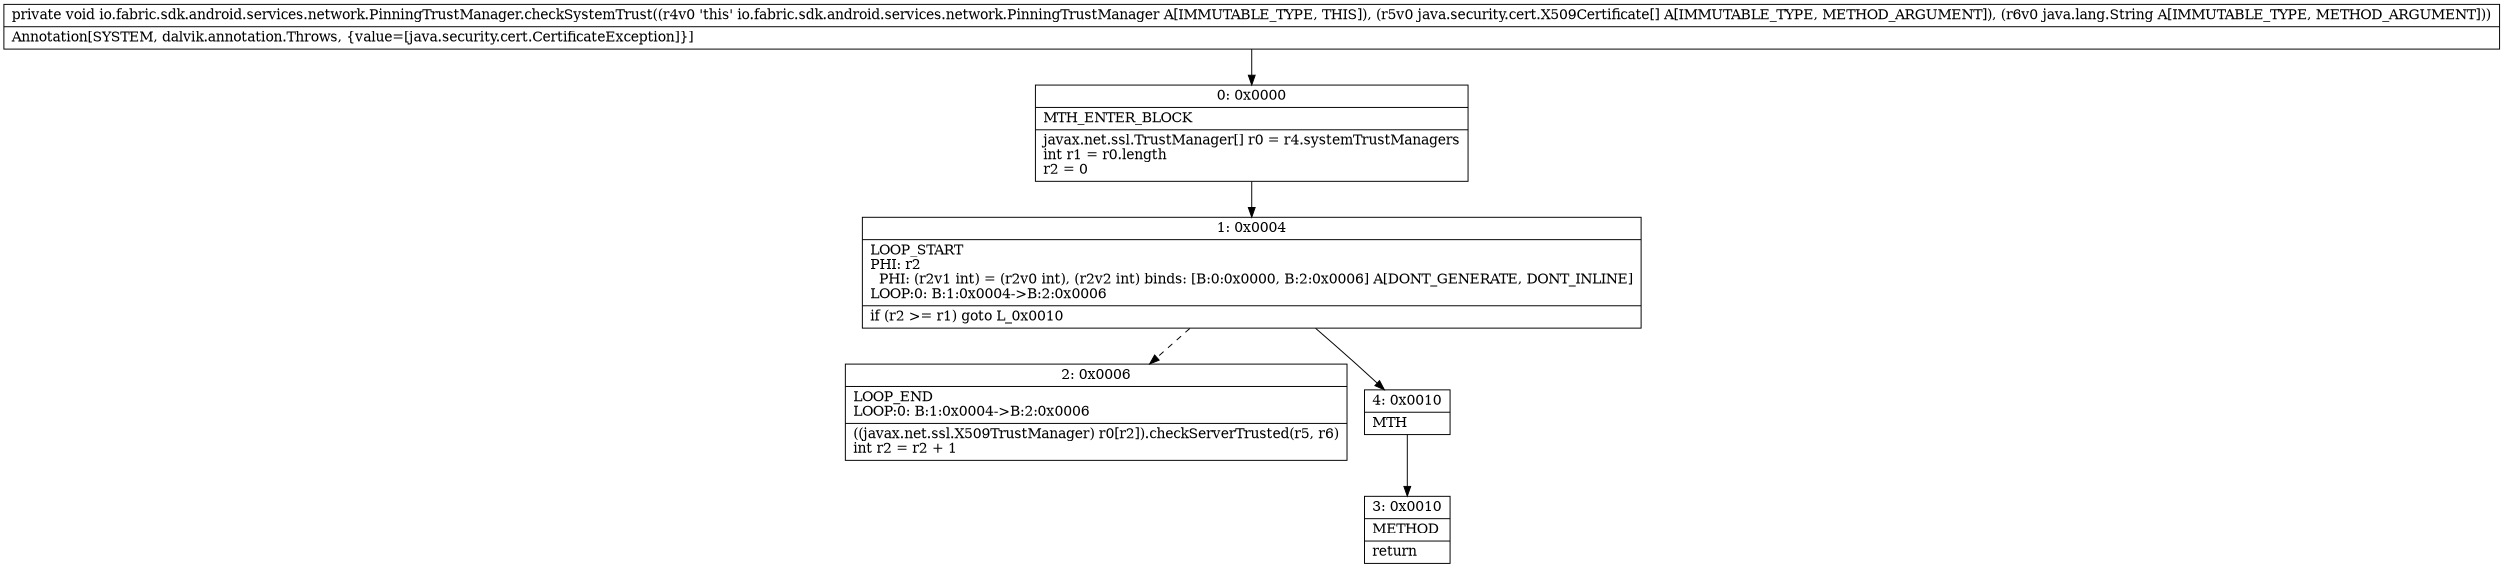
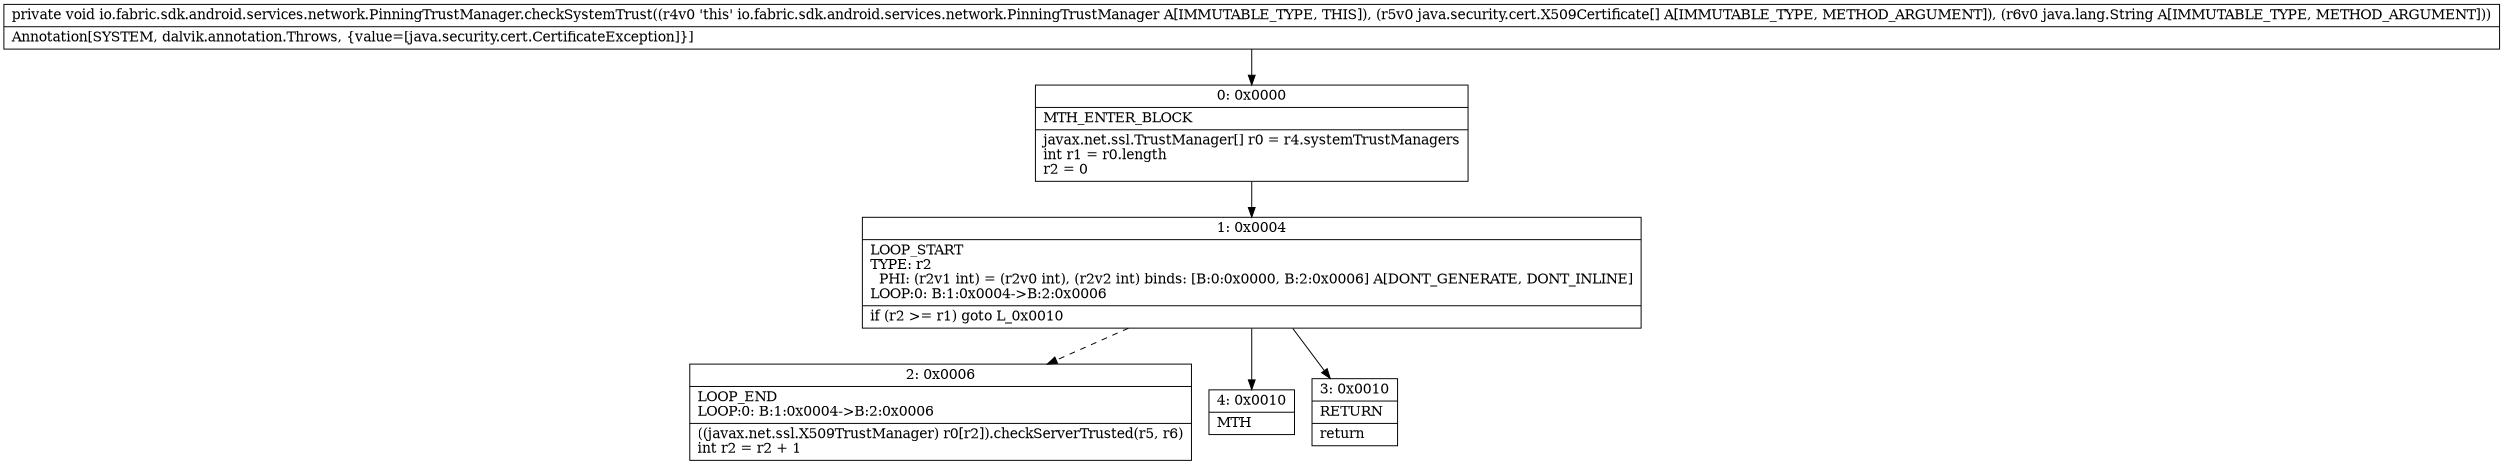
node "1: 0x0004": text "PHI: r2" -> "TYPE: r2"
edge "4: 0x0010" -> "3: 0x0010": now "1: 0x0004" -> "3: 0x0010"
node "3: 0x0010": text "METHOD" -> "RETURN"
